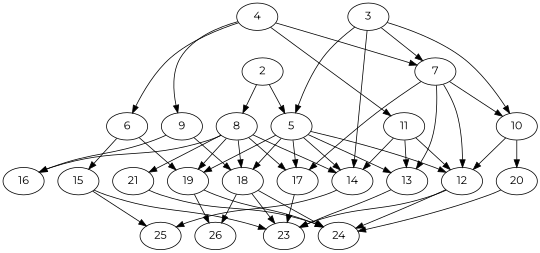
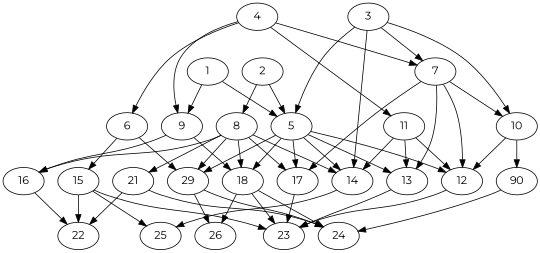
node "1": added
node "19": label "19" -> "29"
node "20": label "20" -> "90"
edge "12" -> "24": removed
node "22": added
